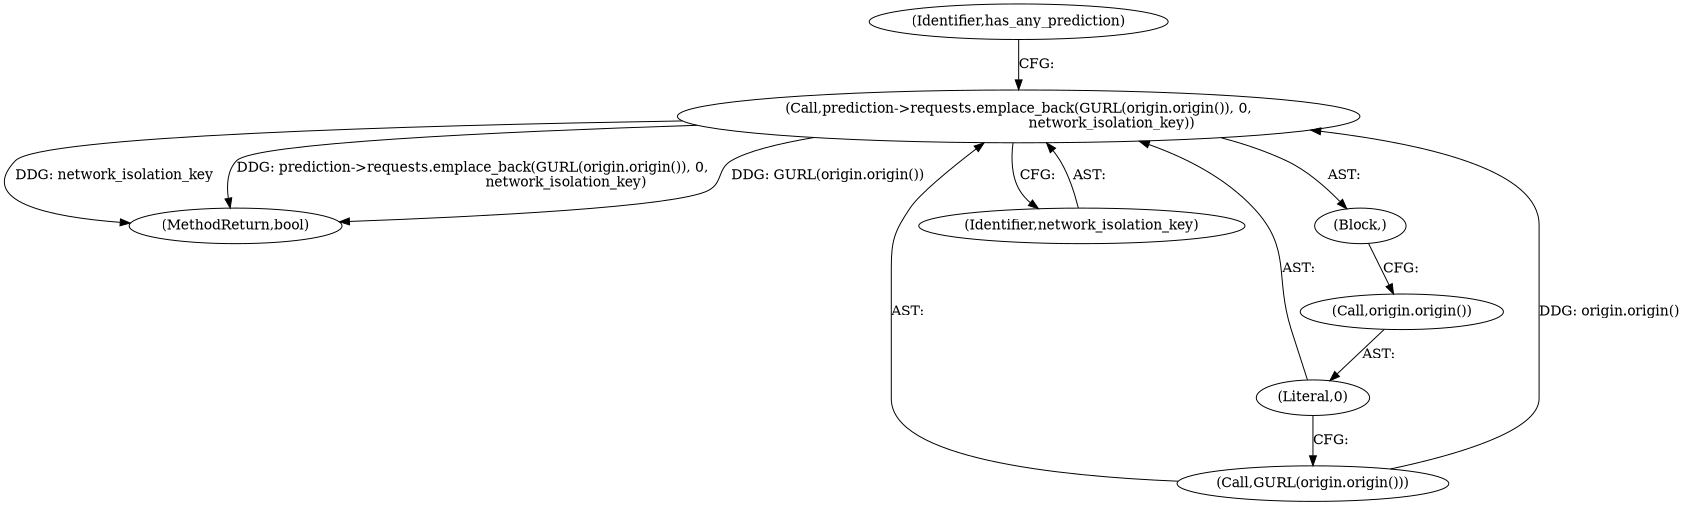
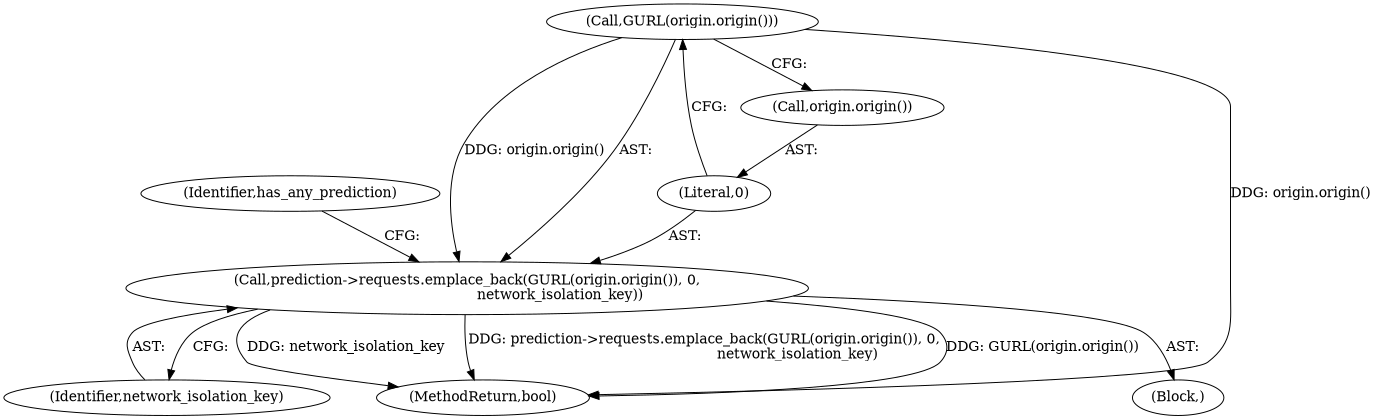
edge "(Block,)" -> "(Call,origin.origin())": now "(Call,GURL(origin.origin()))" -> "(Call,origin.origin())"
edge "(Call,GURL(origin.origin()))" -> "(MethodReturn,bool)": added, label "DDG: origin.origin()"
